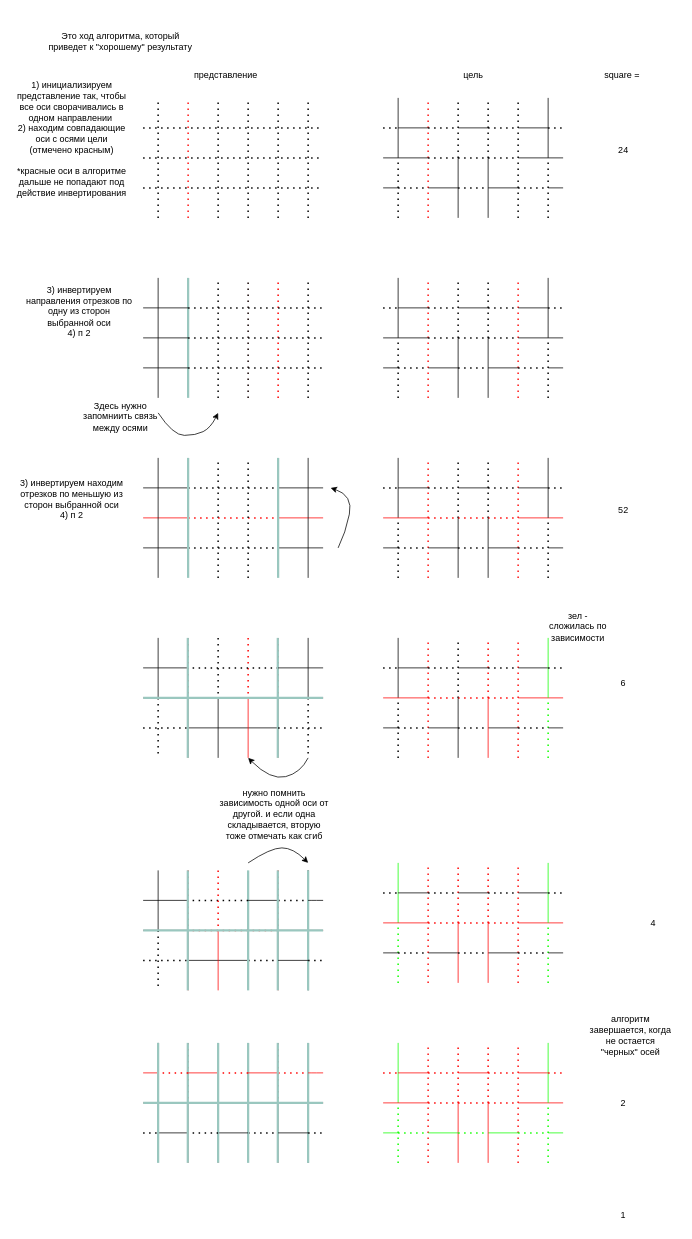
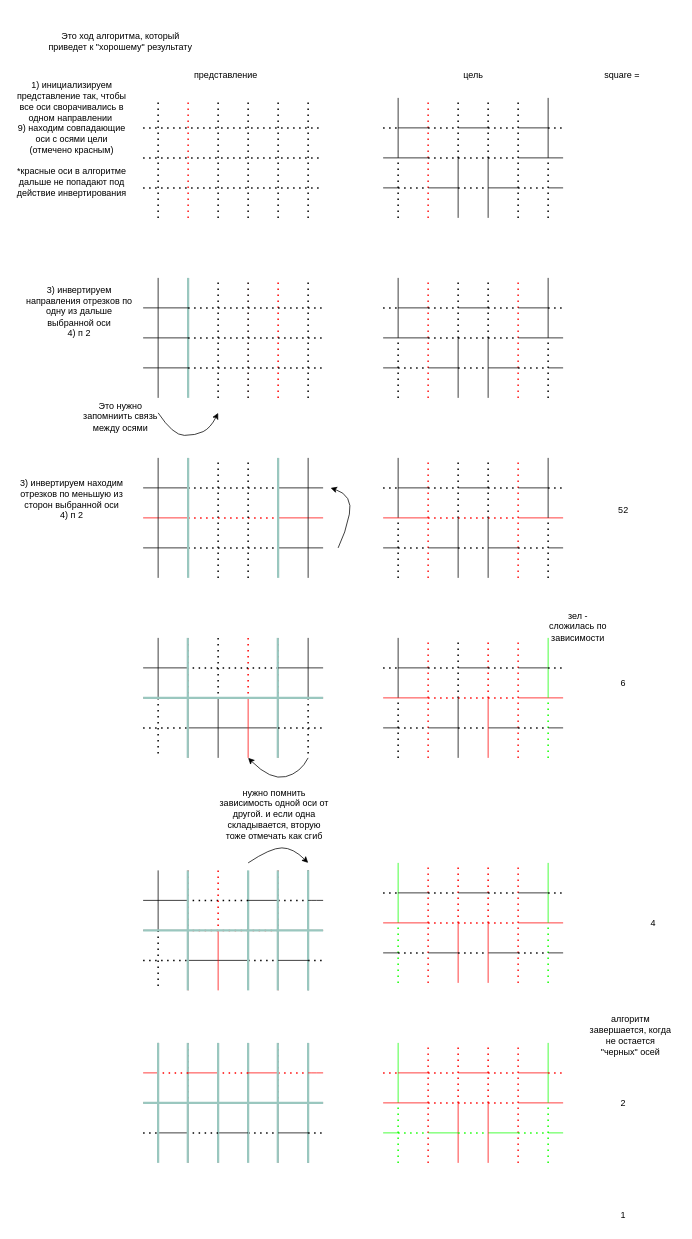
node "1) инициализируем представление так, чтобы все оси сворачивались в одном направлении 2) находим совпадающие оси с осями цели (отмечено красным) *красные оси в алгоритме дальше не попадают под действие инвертирования": label "1) инициализируем представление так, чтобы все оси сворачивались в одном направлении 2) находим совпадающие оси с осями цели (отмечено красным) *красные оси в алгоритме дальше не попадают под действие инвертирования" -> "1) инициализируем представление так, чтобы все оси сворачивались в одном направлении 9) находим совпадающие оси с осями цели (отмечено красным) *красные оси в алгоритме дальше не попадают под действие инвертирования"
node "24": removed
node "3) инвертируем направления отрезков по одну из сторон выбранной оси 4) п 2": label "3) инвертируем направления отрезков по одну из сторон выбранной оси 4) п 2" -> "3) инвертируем направления отрезков по одну из дальше выбранной оси 4) п 2"
node "Здесь нужно запомниить связь между осями": label "Здесь нужно запомниить связь между осями" -> "Это нужно запомниить связь между осями"
